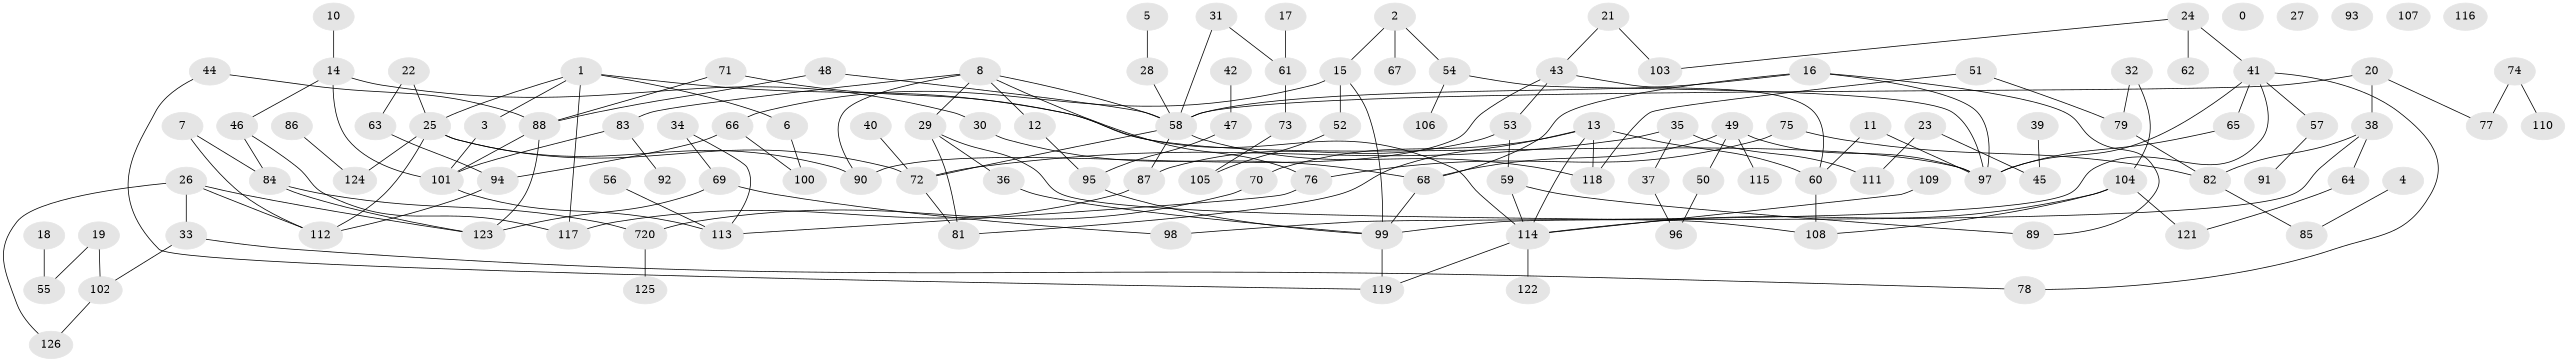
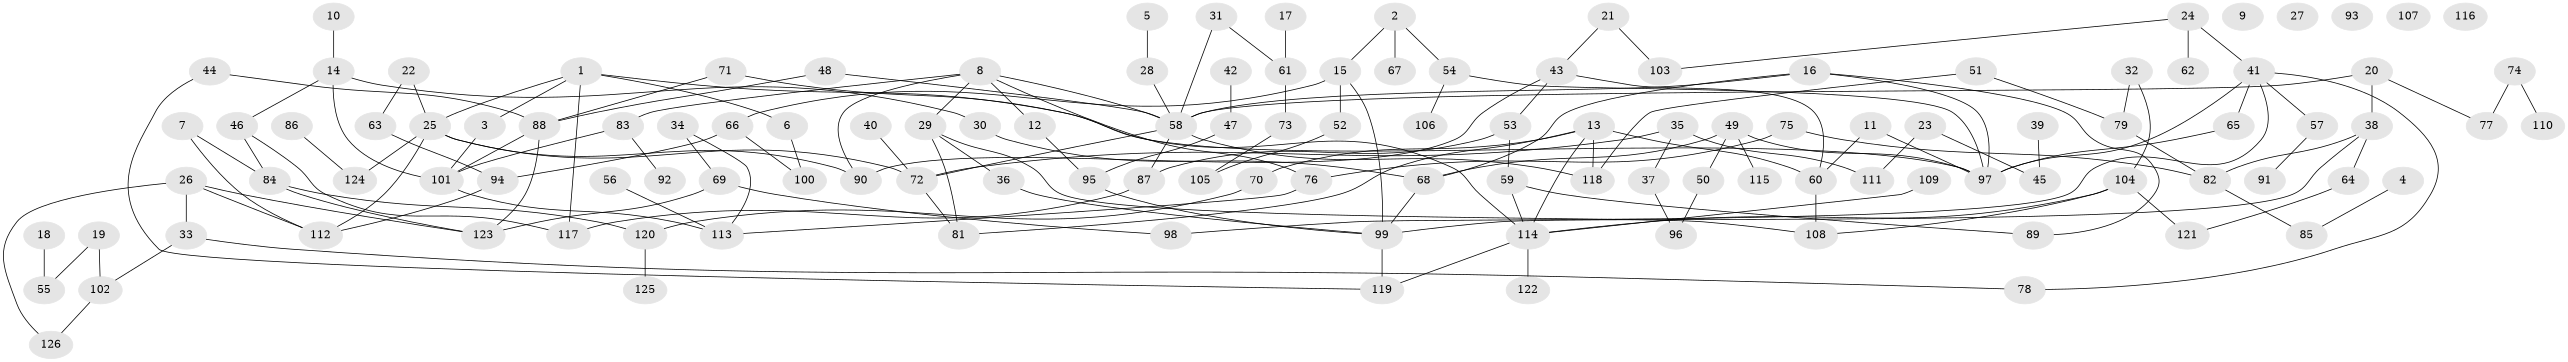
node "0": label "0" -> "9"
node "720": label "720" -> "120"
